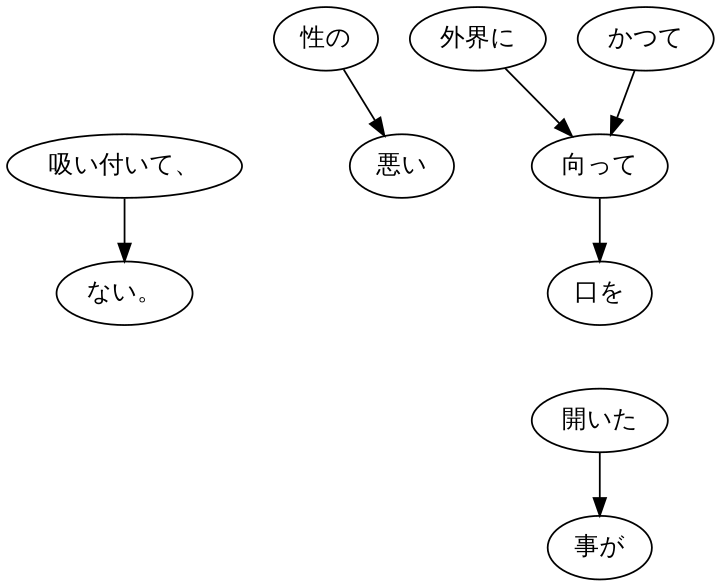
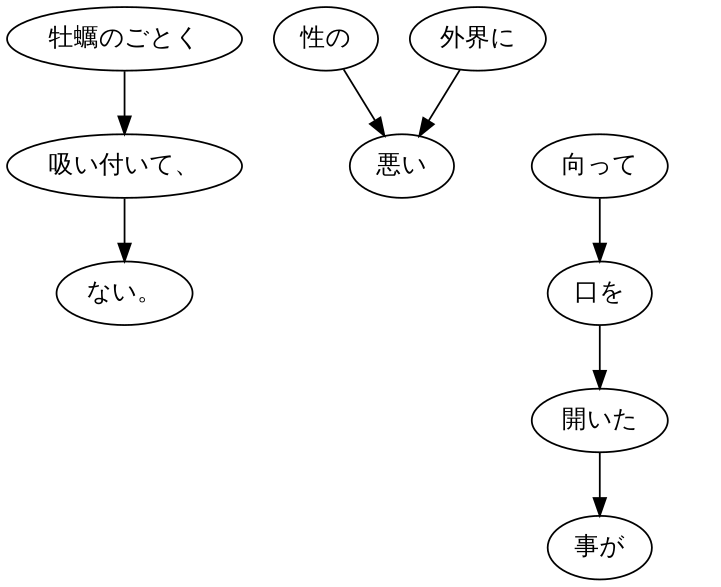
node "牡蠣のごとく": added
node "かつて": removed
edge "外界に" -> "向って": now "外界に" -> "悪い"
edge "口を" -> "開いた": added
